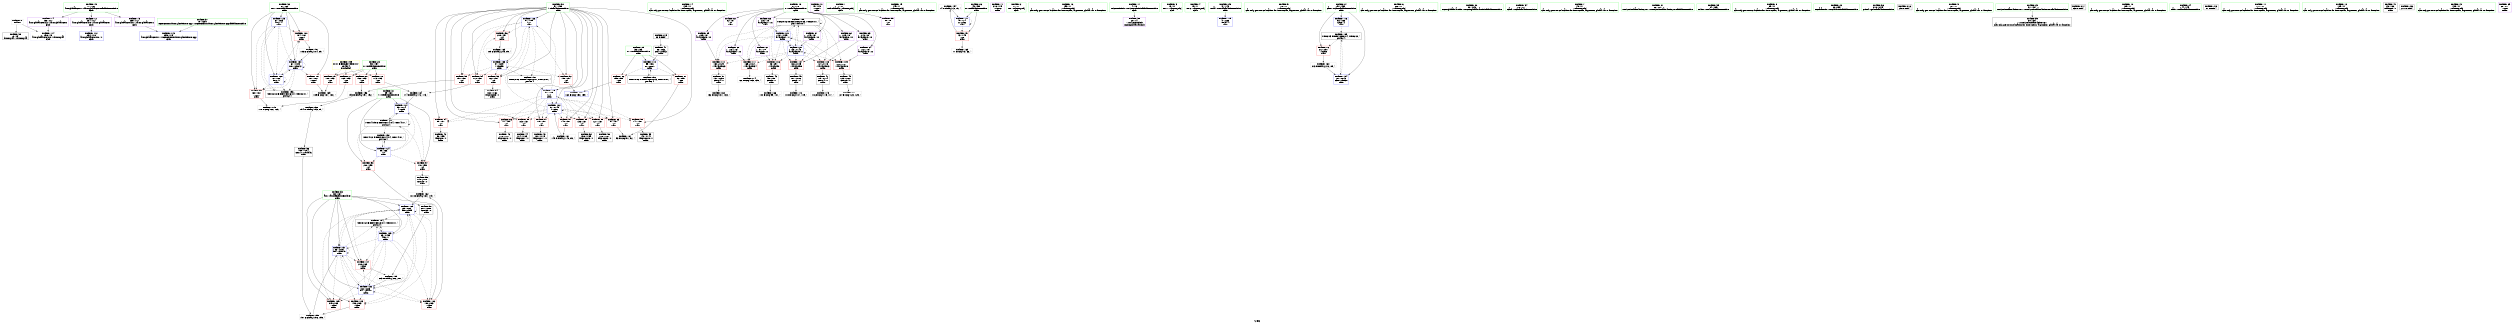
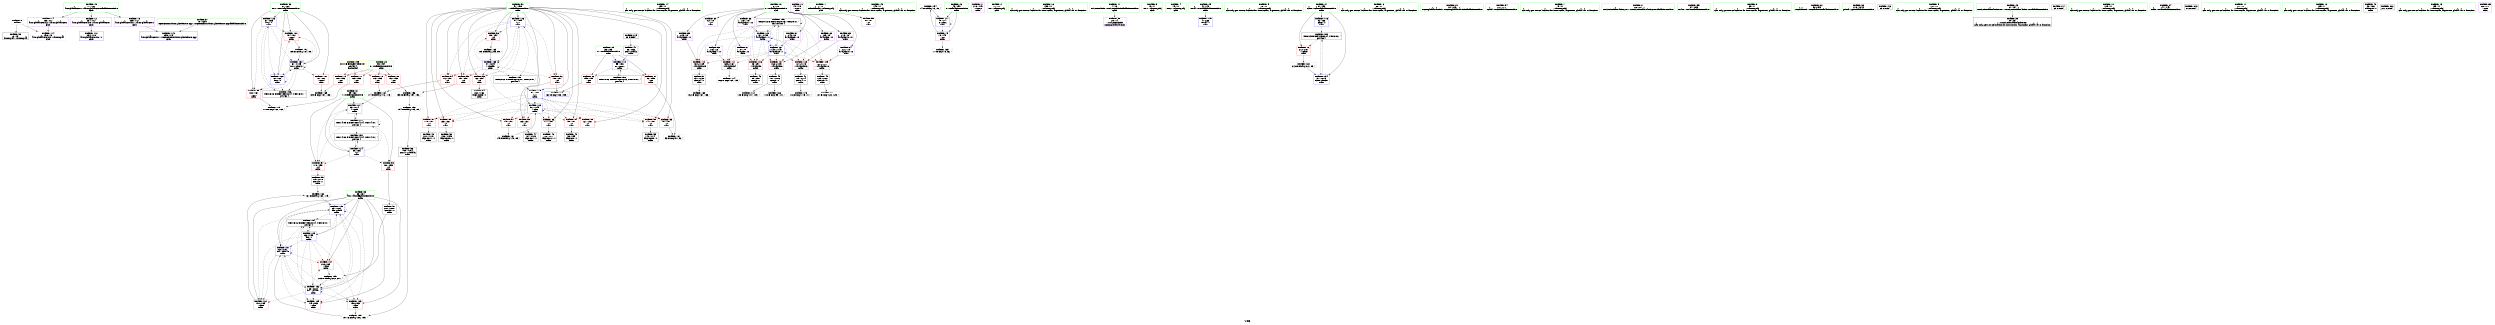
edge "NodeID: 30" -> "NodeID: 122": now "NodeID: 92" -> "NodeID: 122"
edge "NodeID: 43" -> "NodeID: 166": now "NodeID: 45" -> "NodeID: 166"
node "NodeID: 50": removed
